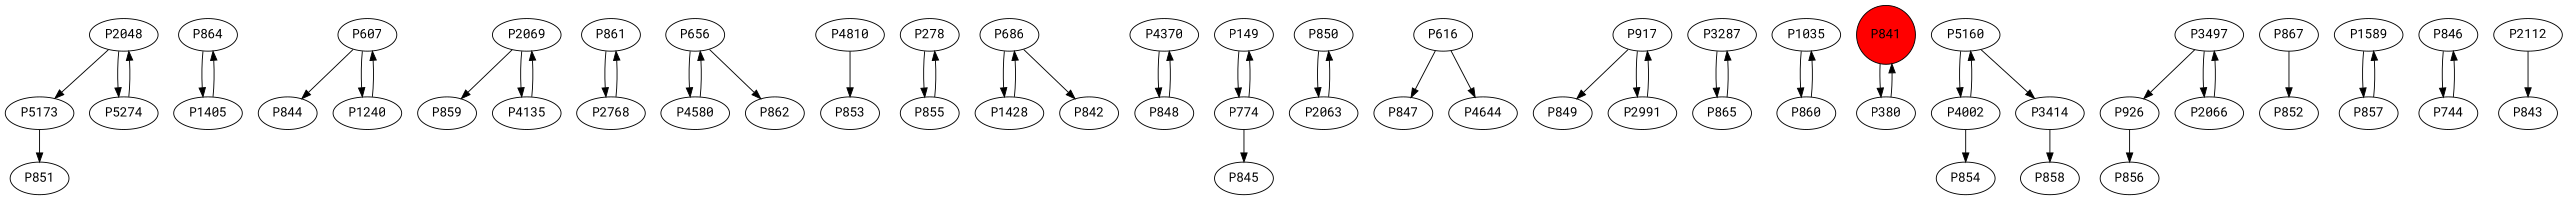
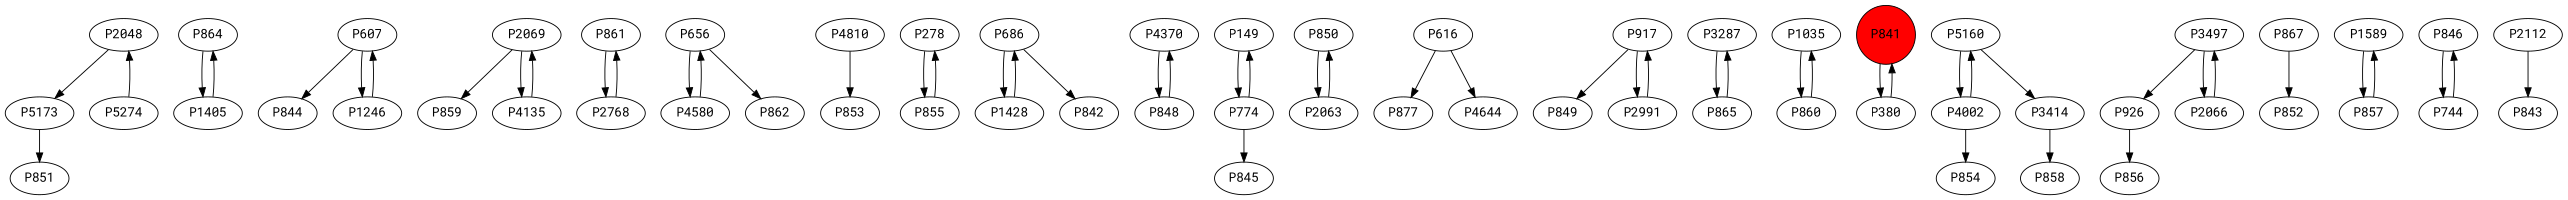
edge "P2048" -> "P5274": removed
node "P1240": label "P1240" -> "P1246"
node "P847": label "P847" -> "P877"
